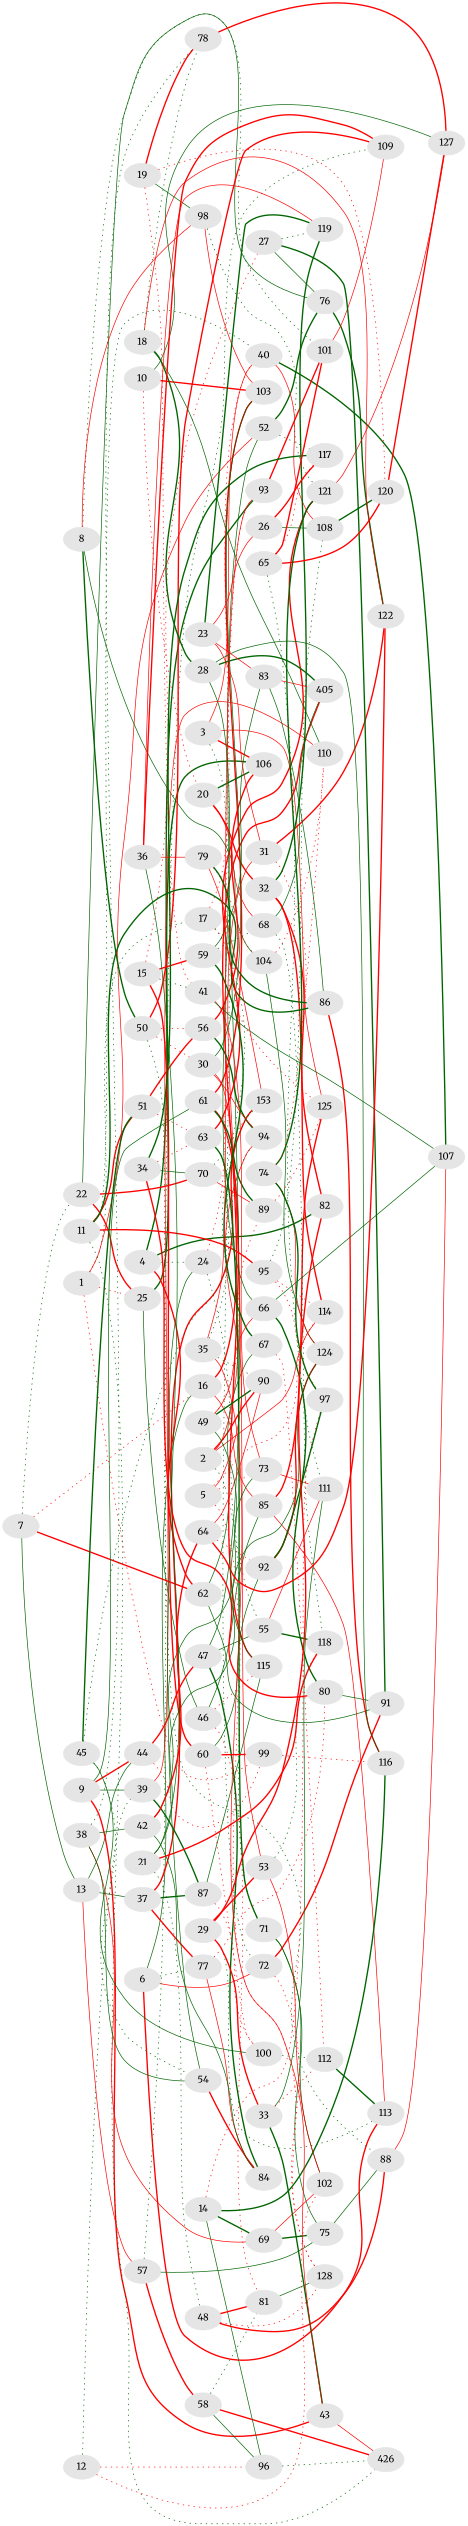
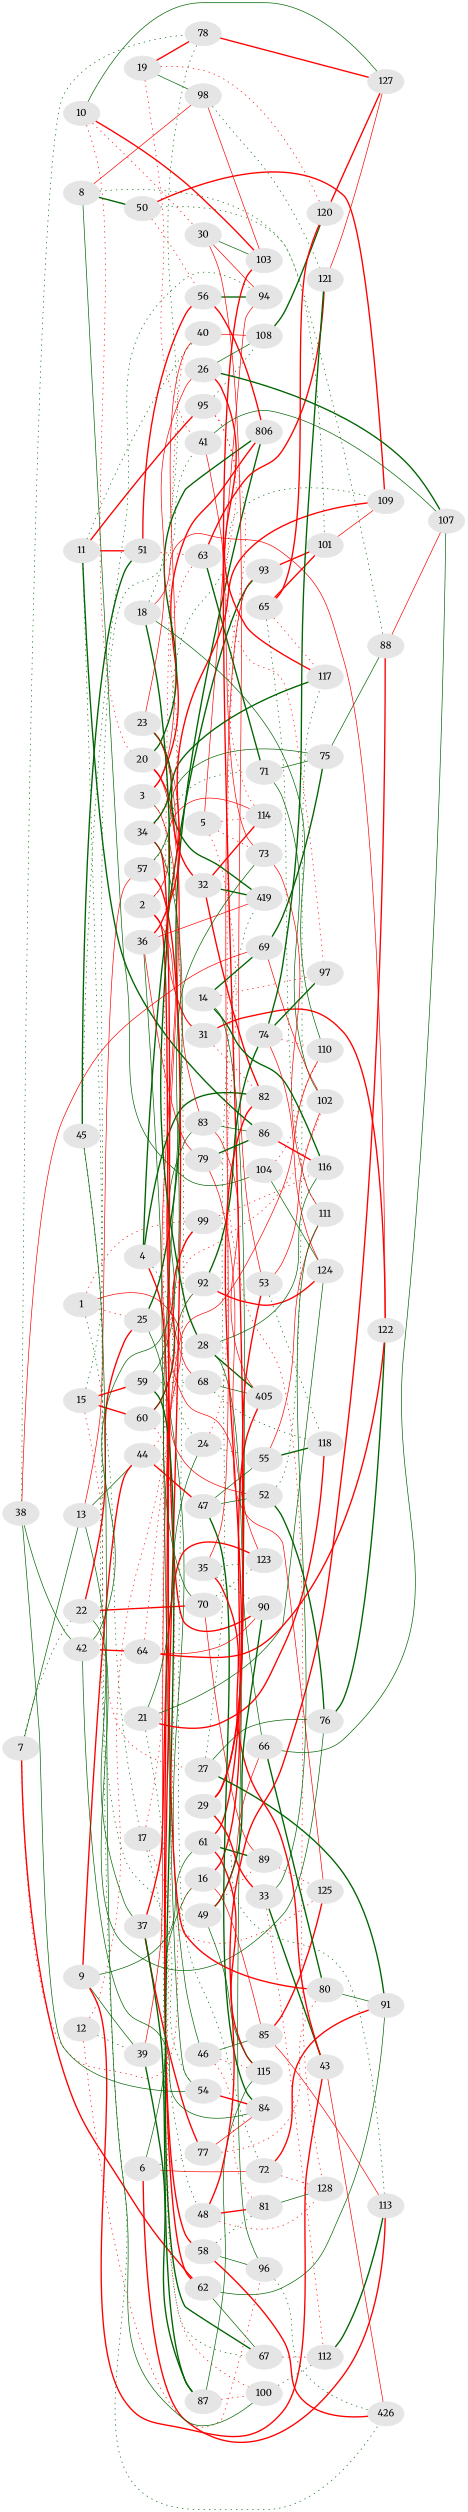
node "119": label "119" -> "419"
edge "40" -- "107": now "26" -- "107"
node "106": label "106" -> "806"
edge "50" -- "30": now "10" -- "30"
node "153": label "153" -> "123"
edge "97" -- "92": now "74" -- "92"
edge "35" -- "43": style solid -> bold
